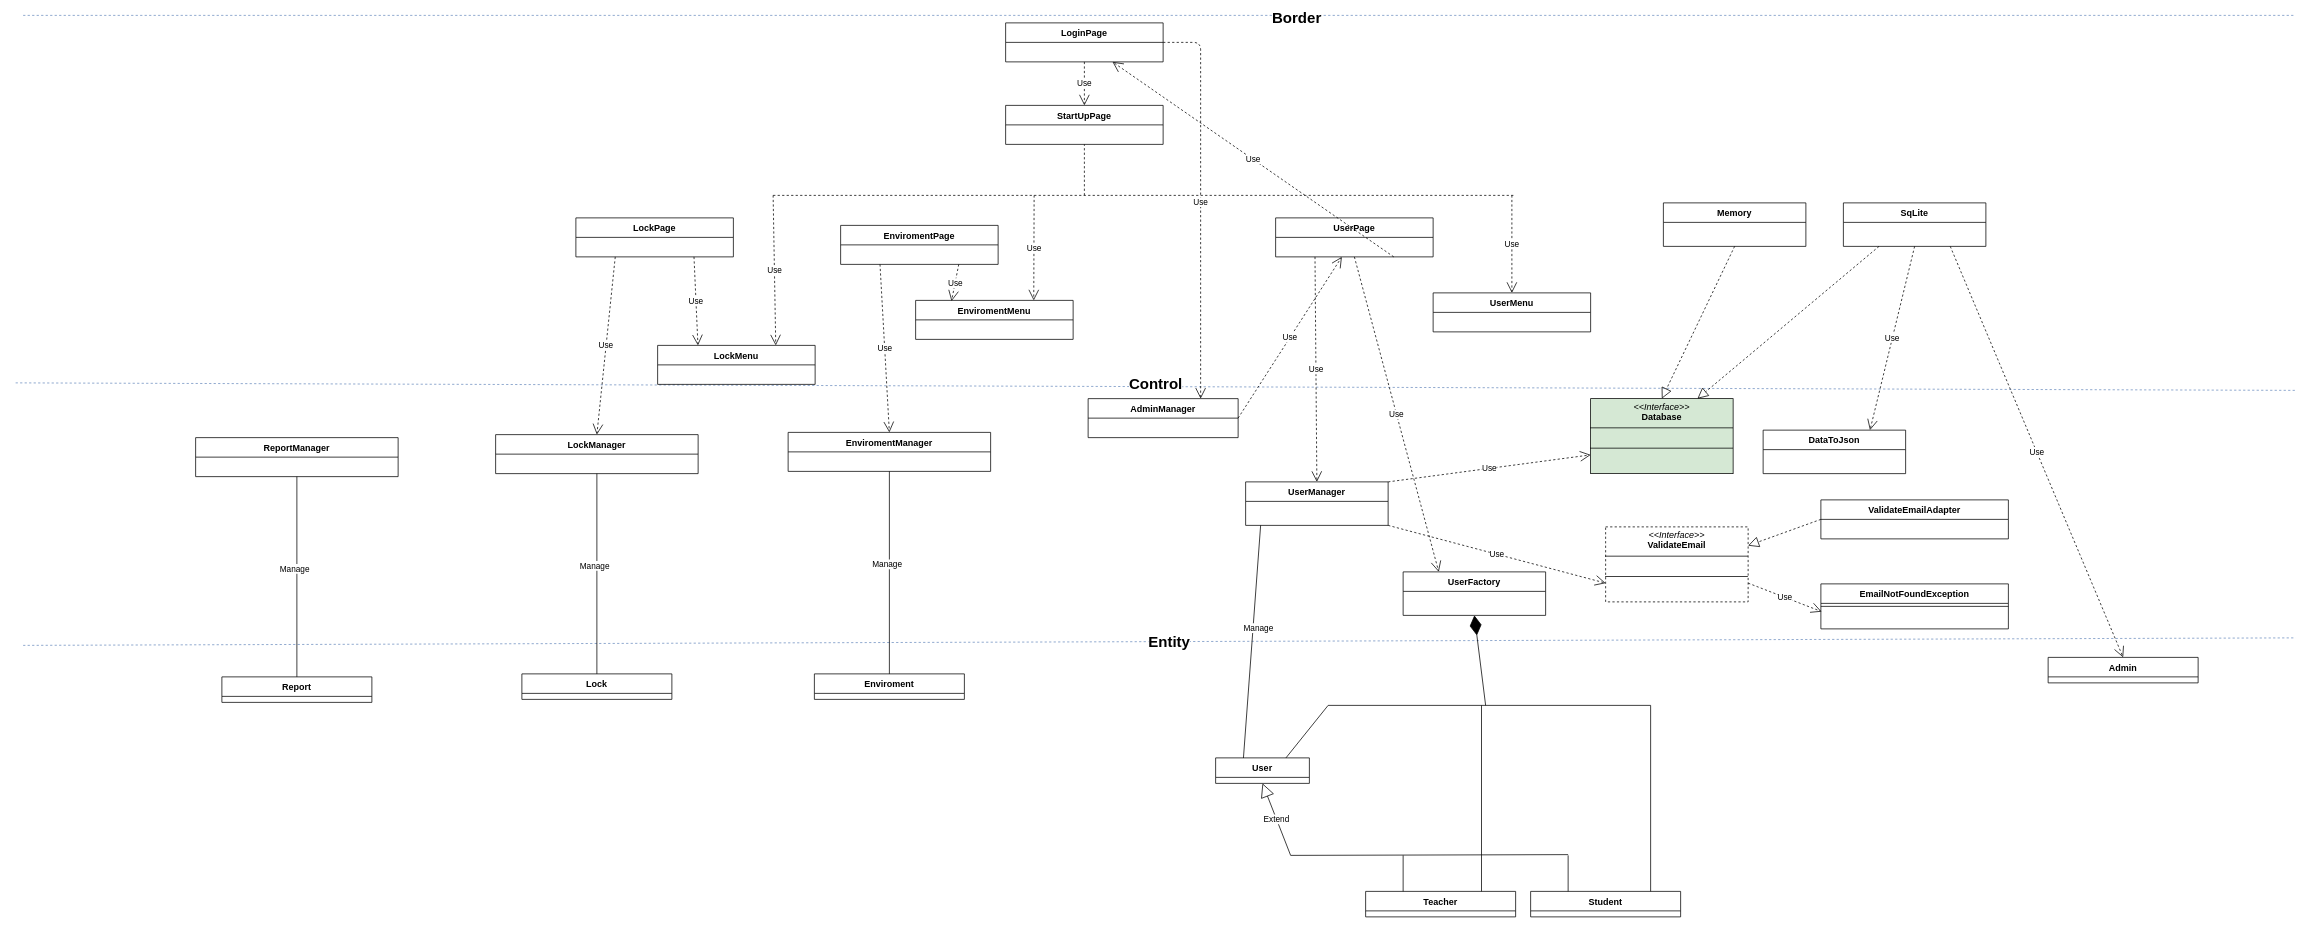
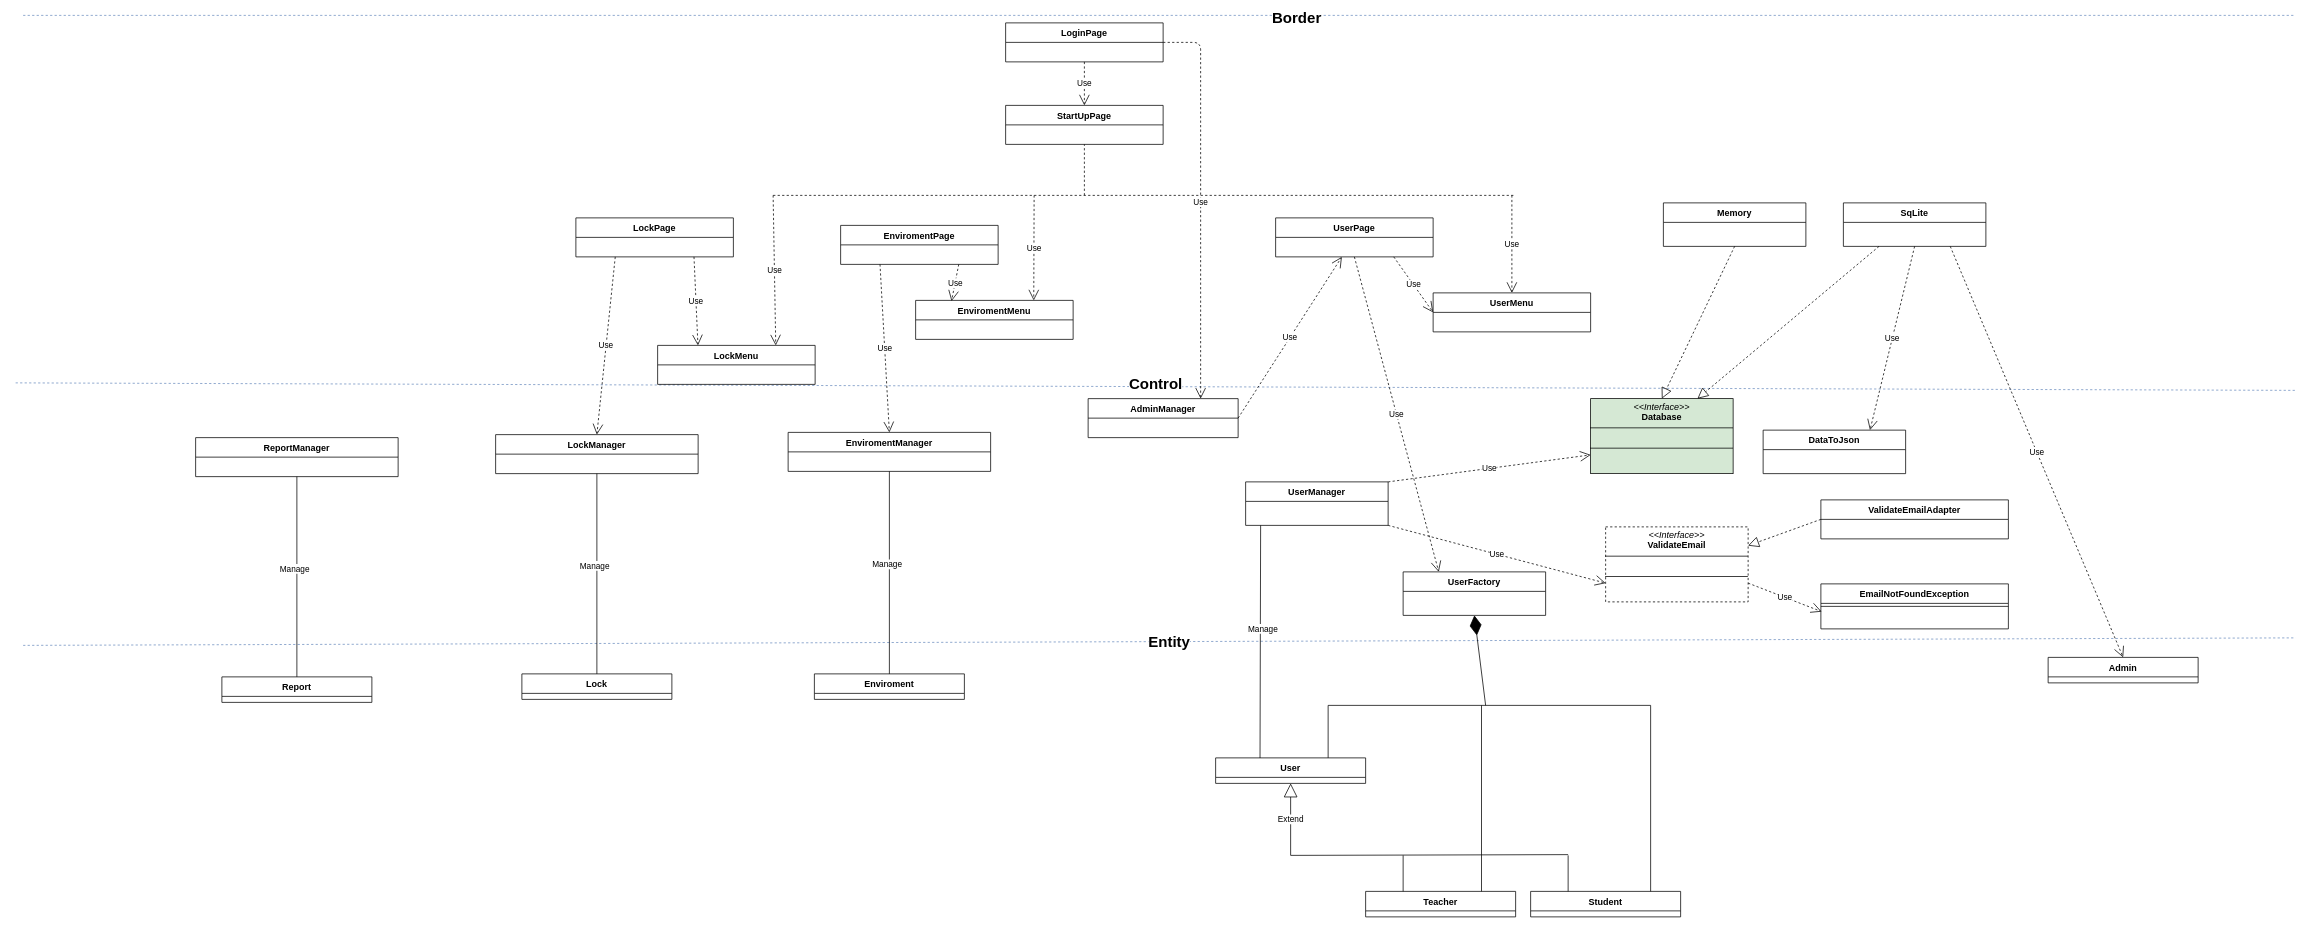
edge "UserPage" -> "LoginPage": now "UserPage" -> "UserMenu"
edge "UserPage" -> "UserManager": removed, label "Use"
node "User": size 94x26 -> 150x26
